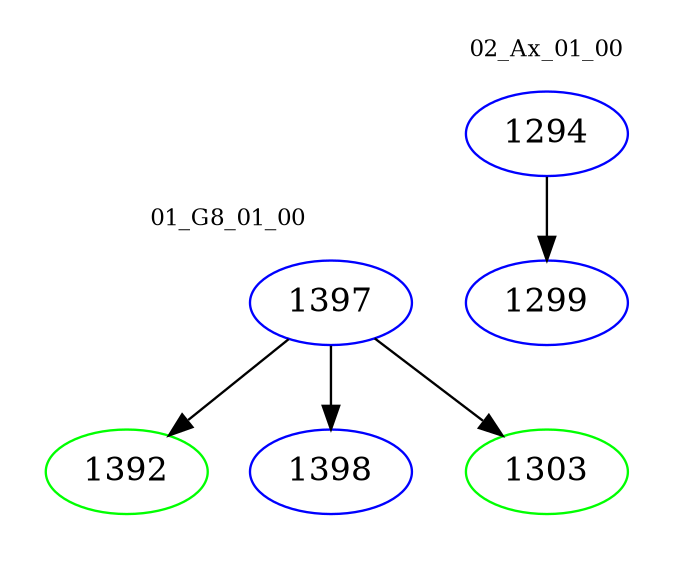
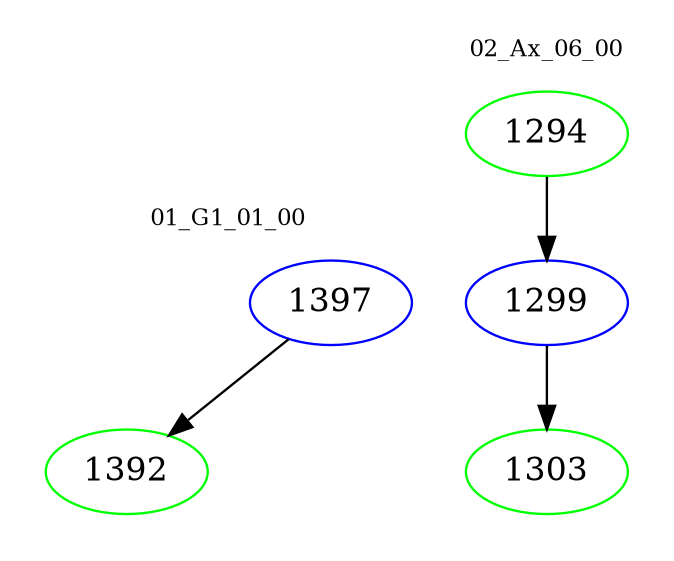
cluster "02_Ax_01_00": label "02_Ax_01_00" -> "02_Ax_06_00"
node "1294": color blue -> green
cluster "01_G8_01_00": label "01_G8_01_00" -> "01_G1_01_00"
edge "1397" -> "1303": now "1299" -> "1303"
node "1398": removed
